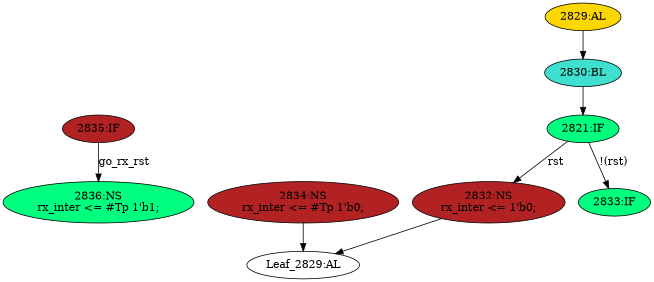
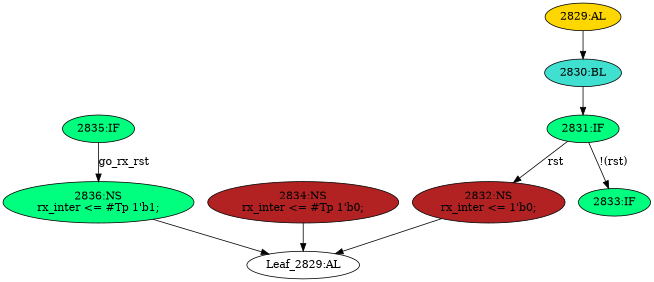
node "2835:IF": fillcolor firebrick -> springgreen
node "2821:IF": label "2821:IF" -> "2831:IF"
edge "2836:NS rx_inter <= #Tp 1'b1;" -> "Leaf_2829:AL": added
